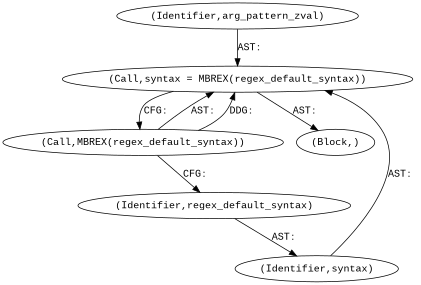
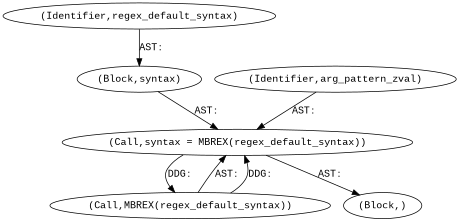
edge "(Call,syntax = MBREX(regex_default_syntax))" -> "(Call,MBREX(regex_default_syntax))": label "CFG: " -> "DDG: "
edge "(Call,MBREX(regex_default_syntax))" -> "(Identifier,regex_default_syntax)": removed, label "CFG:"
node "(Identifier,syntax)": label "(Identifier,syntax)" -> "(Block,syntax)"
